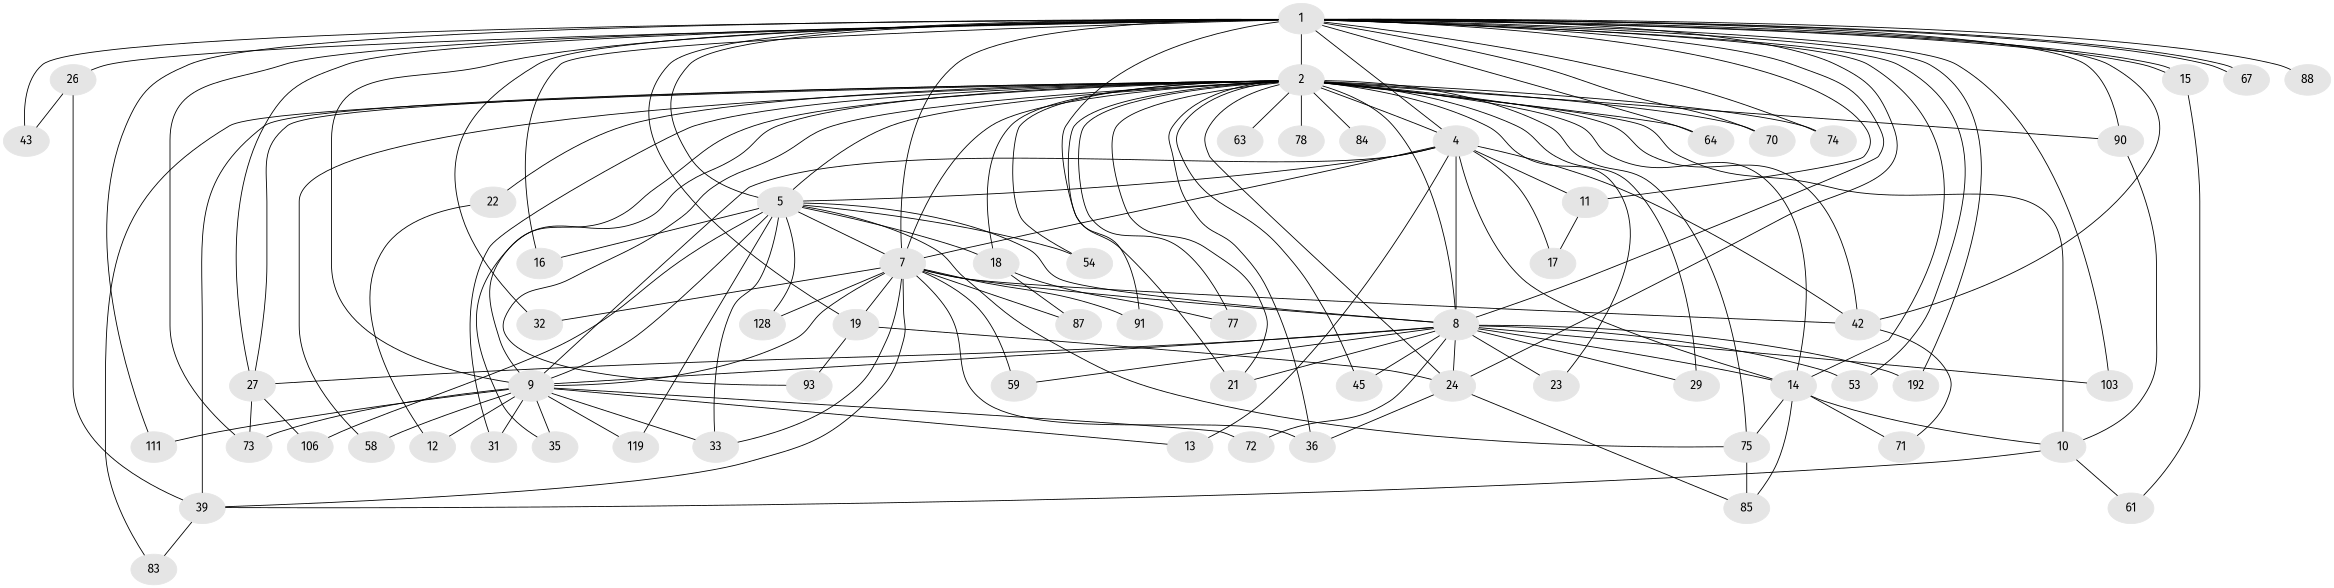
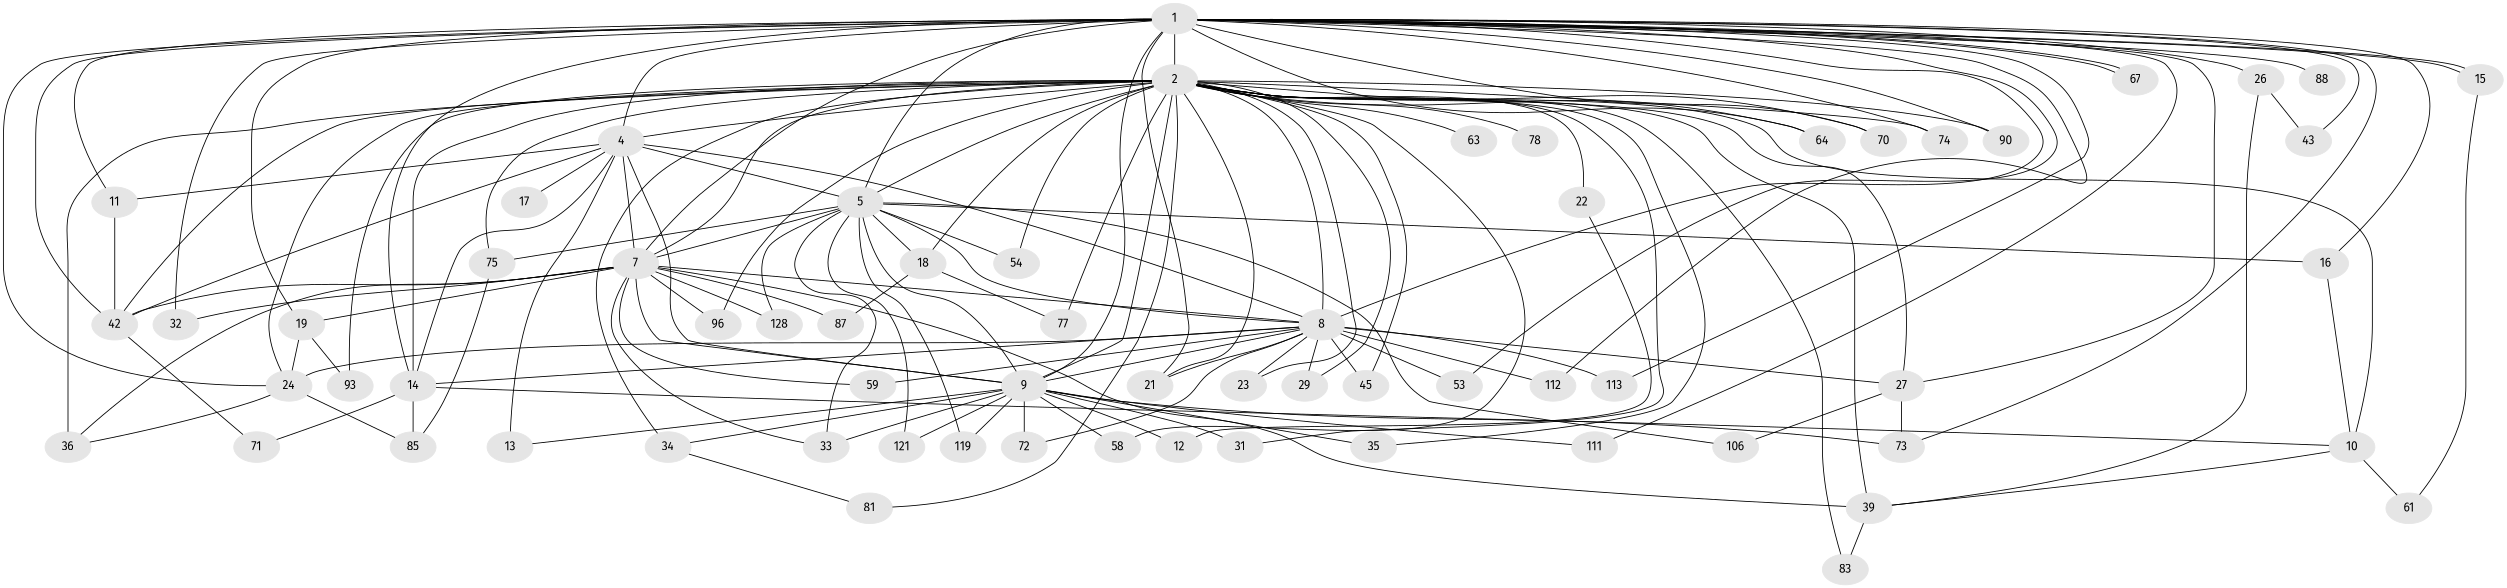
node "84": label "84" -> "81"
edge "11" -- "17": now "11" -- "42"
edge "90" -- "10": now "16" -- "10"
node "91": label "91" -> "96"
node "192": label "192" -> "112"
node "103": label "103" -> "113"
edge "14" -- "75": removed
node "34": added
node "121": added
